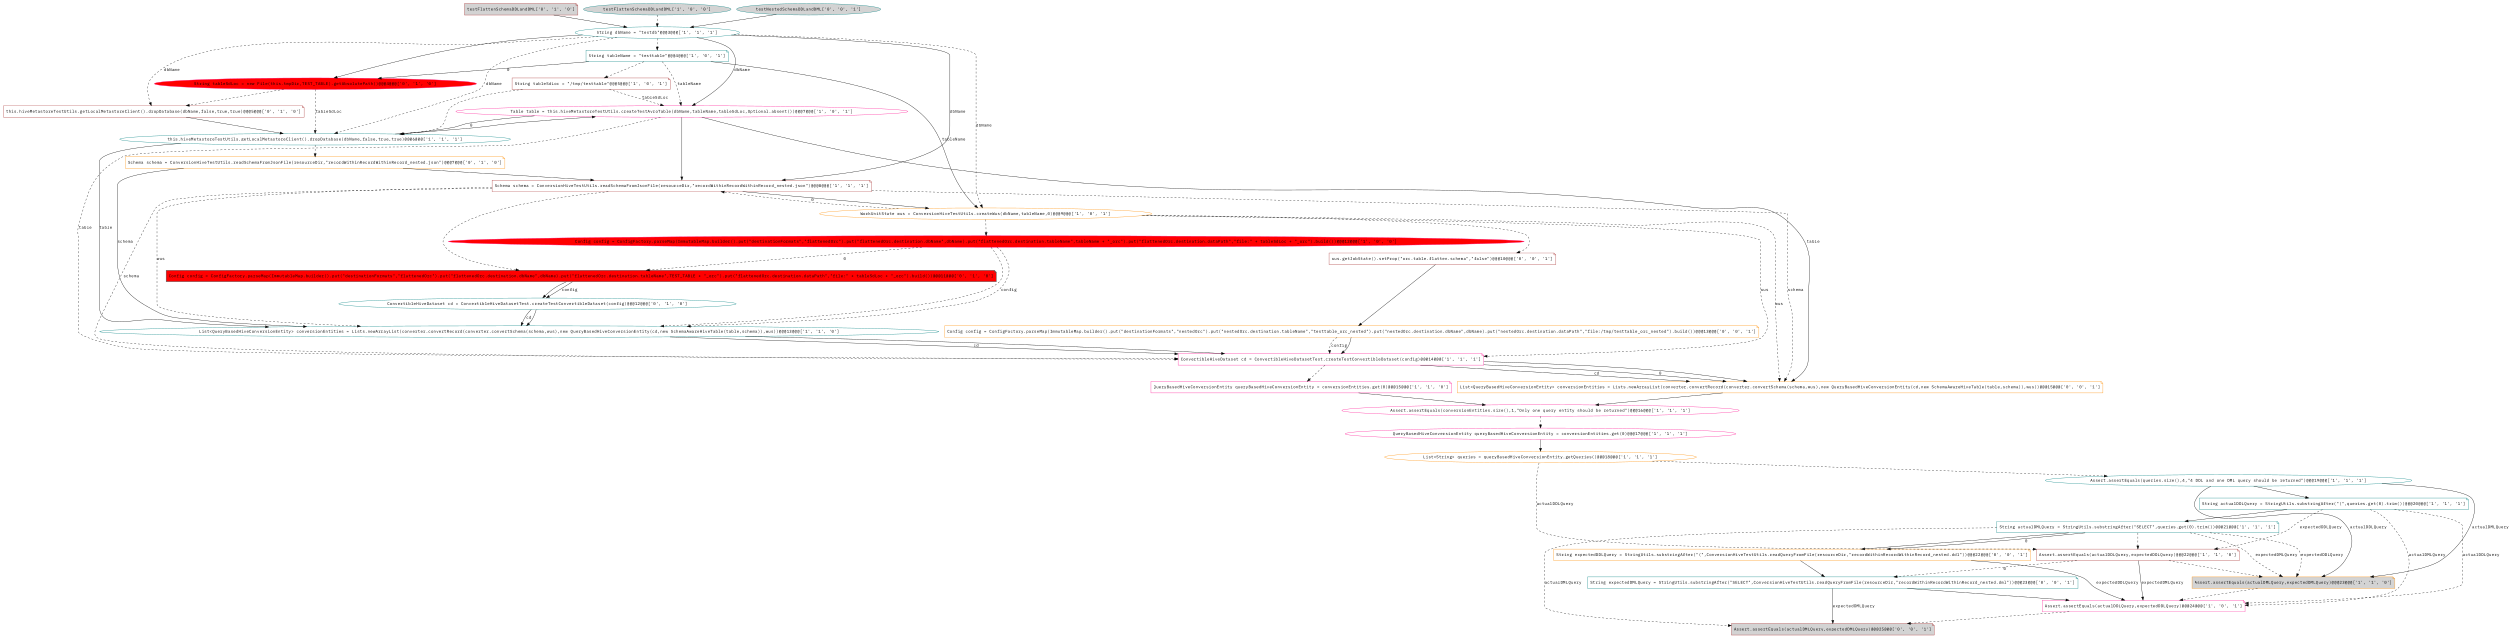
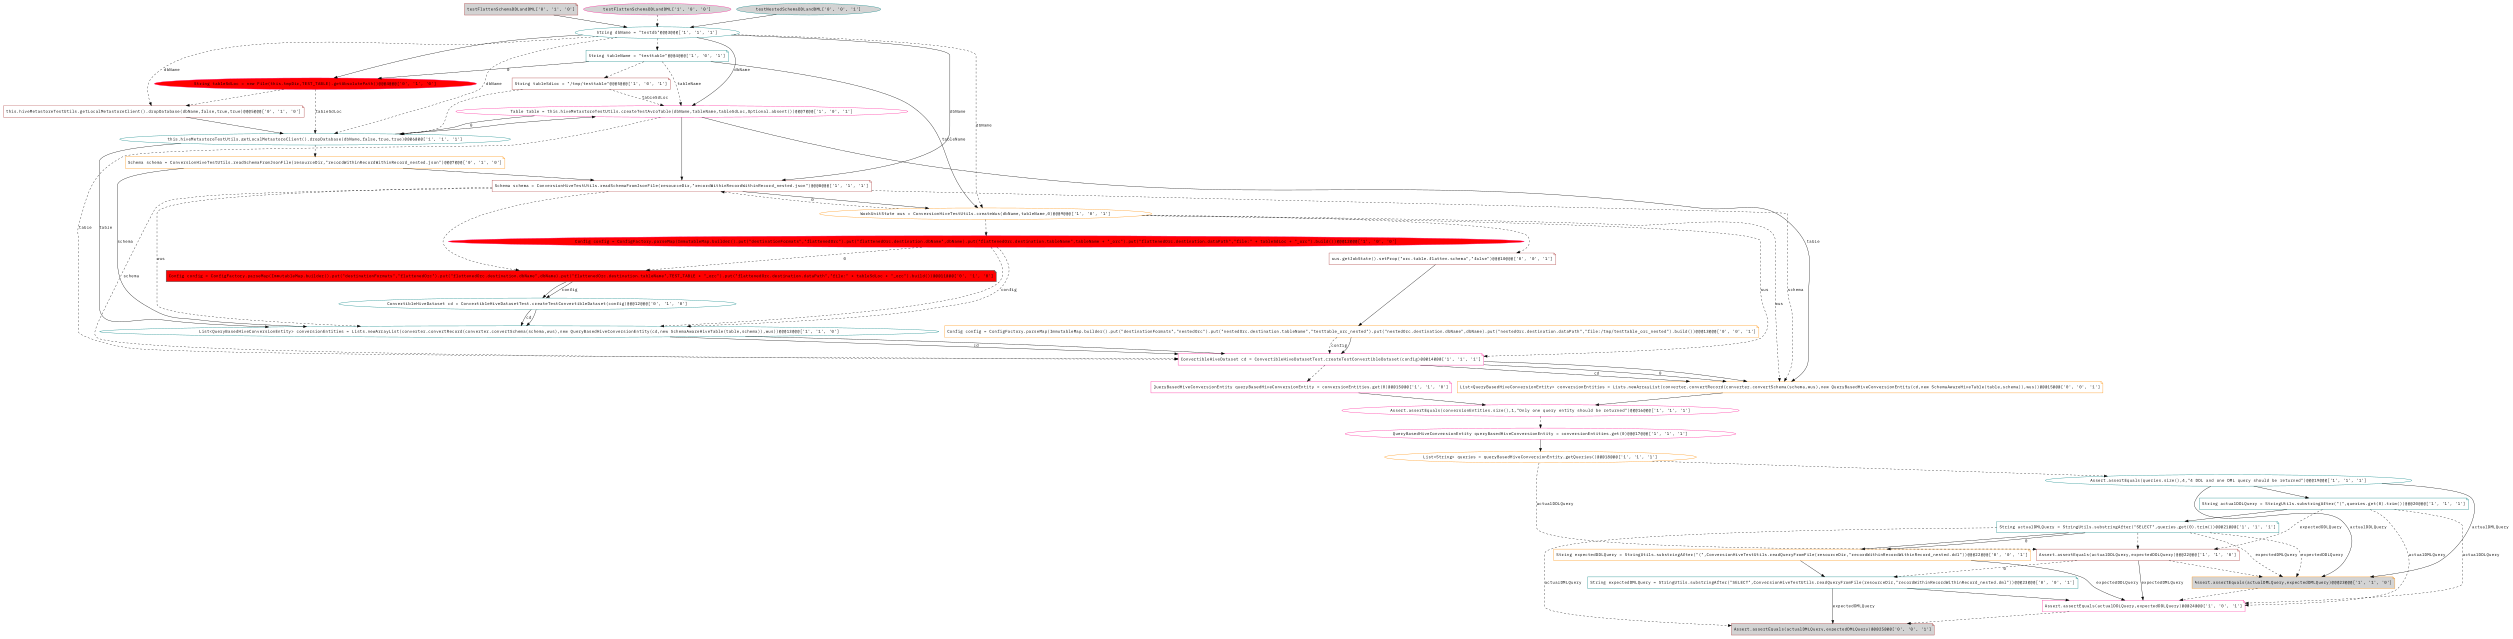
node "testFlattenSchemaDDLandDML['1', '0', '0']": color teal -> deeppink
